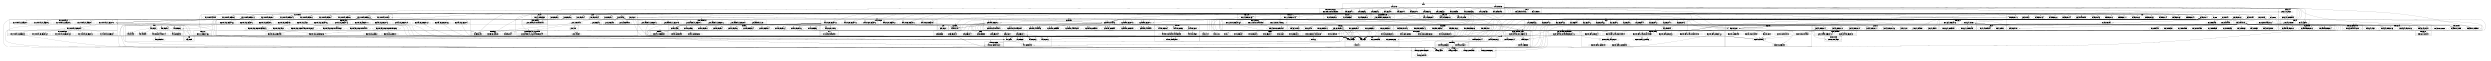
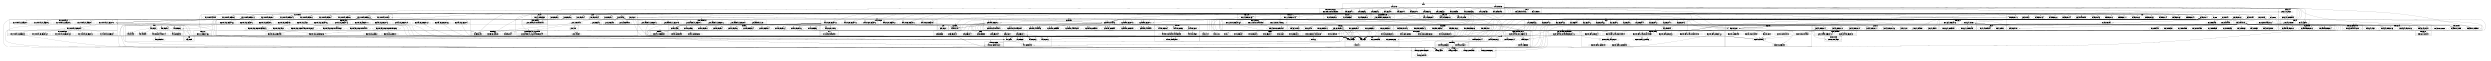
cluster "Types::Serialiser::Scalar": label "Types::Serialiser::Scalar" -> "Types::Serialiser::Error"
